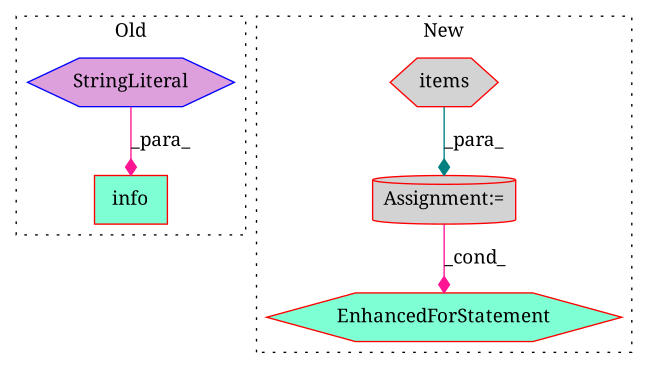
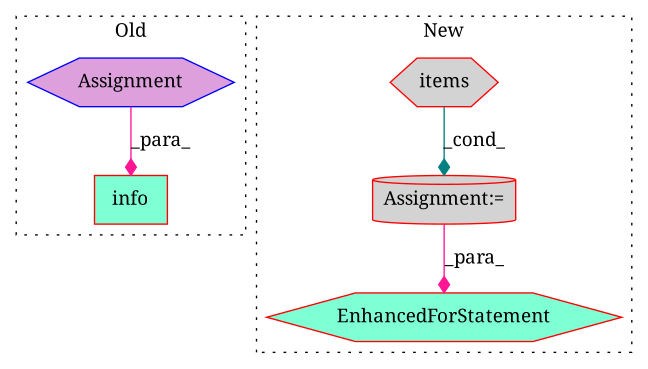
node "StringLiteral": label "StringLiteral" -> "Assignment"
edge "items" -> "Assignment:=": label "_para_" -> "_cond_"
edge "Assignment:=" -> "EnhancedForStatement": label "_cond_" -> "_para_"
